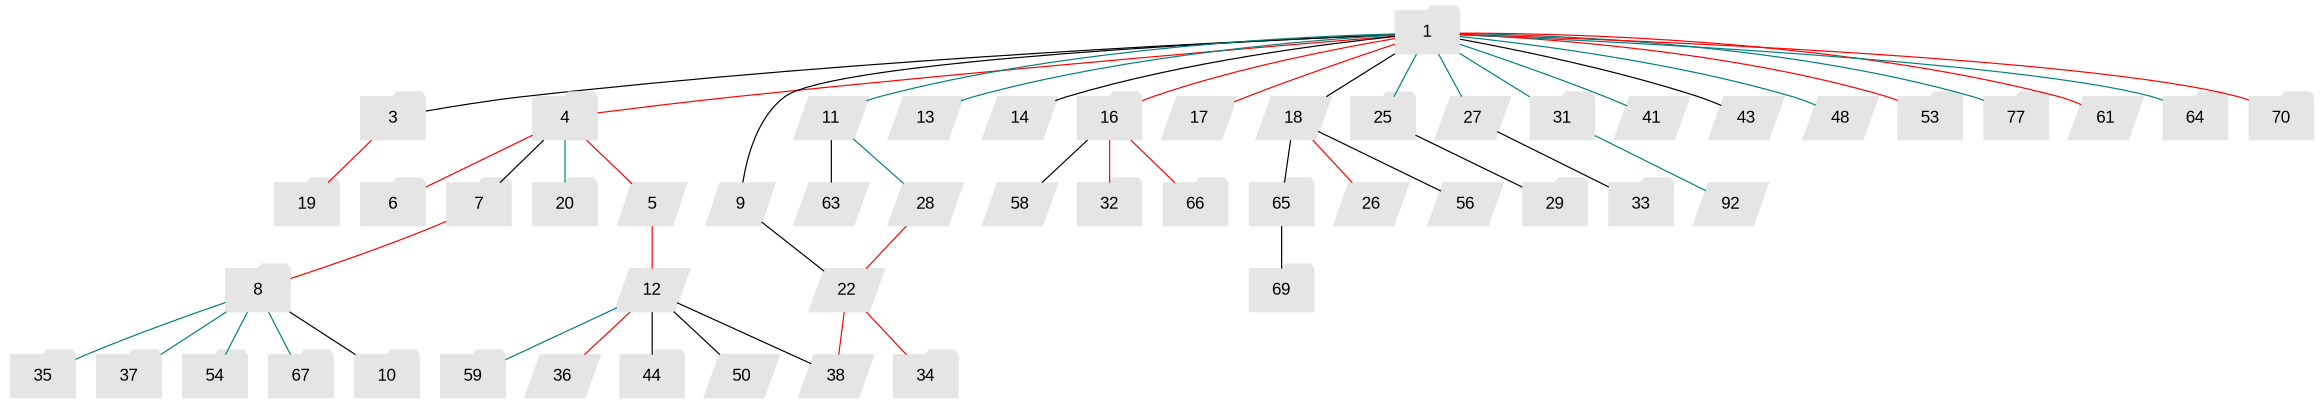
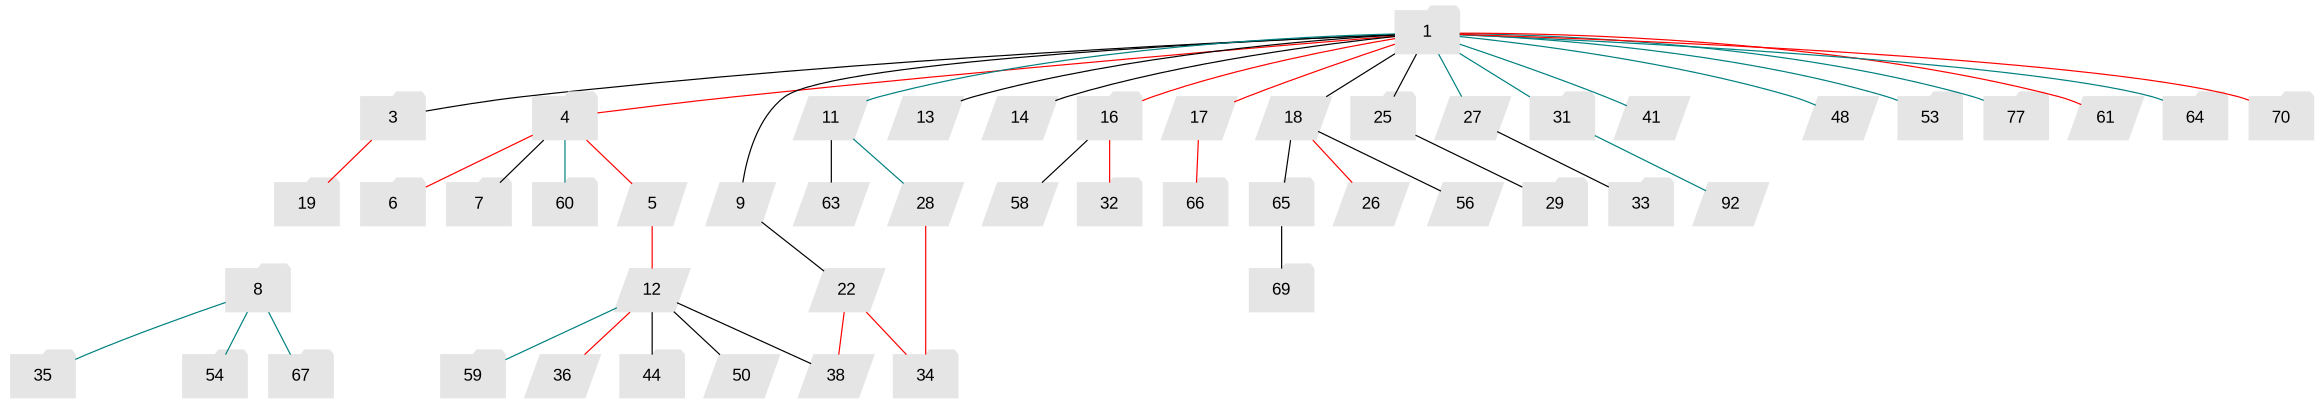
edge "1" -- "53": color red -> teal
edge "1" -- "13": color teal -> black
edge "1" -- "25": color teal -> black
node "43": removed
edge "16" -- "66": now "17" -- "66"
node "20": label "20" -> "60"
edge "28" -- "22": now "28" -- "34"
edge "7" -- "8": removed
node "37": removed
node "10": removed
